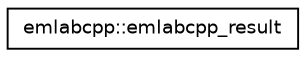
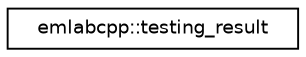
node "emlabcpp::emlabcpp_result": label "emlabcpp::emlabcpp_result" -> "emlabcpp::testing_result"
